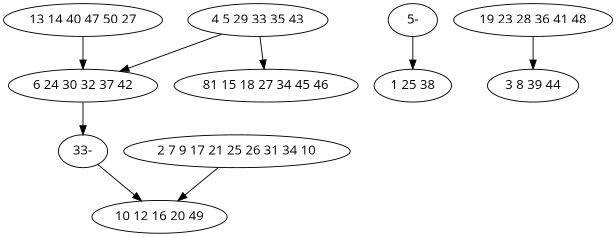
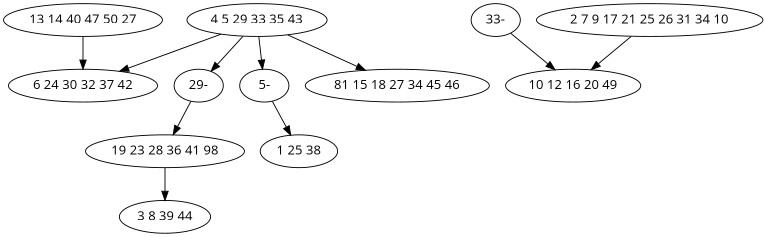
node "19 23 28 36 41 48": label "19 23 28 36 41 48" -> "19 23 28 36 41 98"
edge "4 5 29 33 35 43" -> "5-": added
node "29-": added
edge "6 24 30 32 37 42" -> "33-": removed
